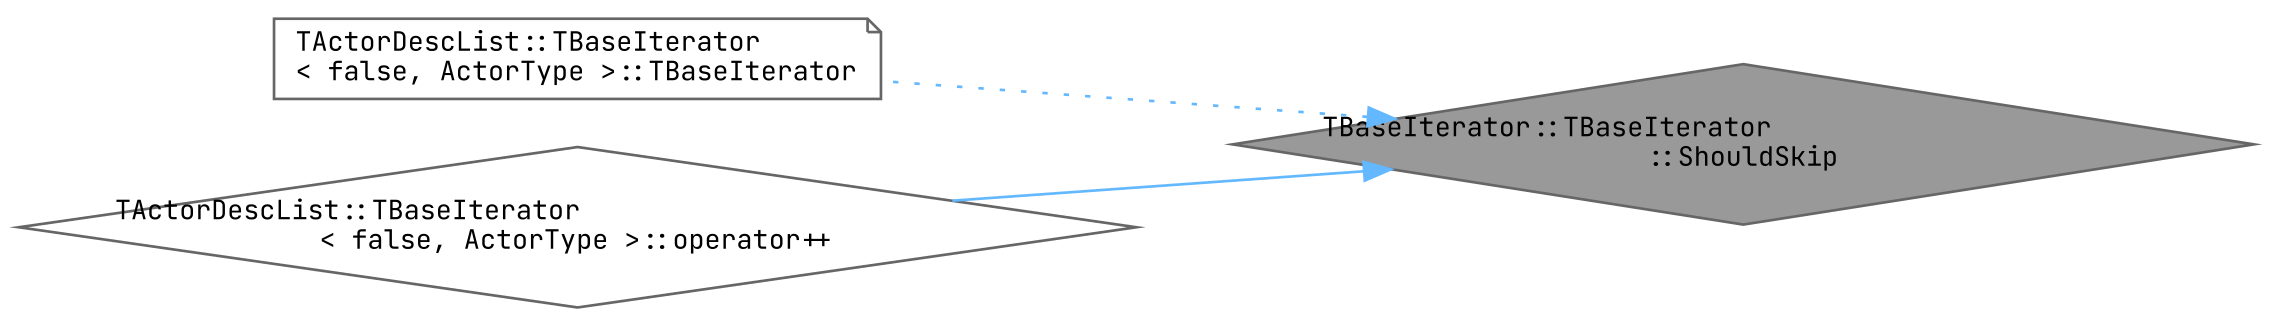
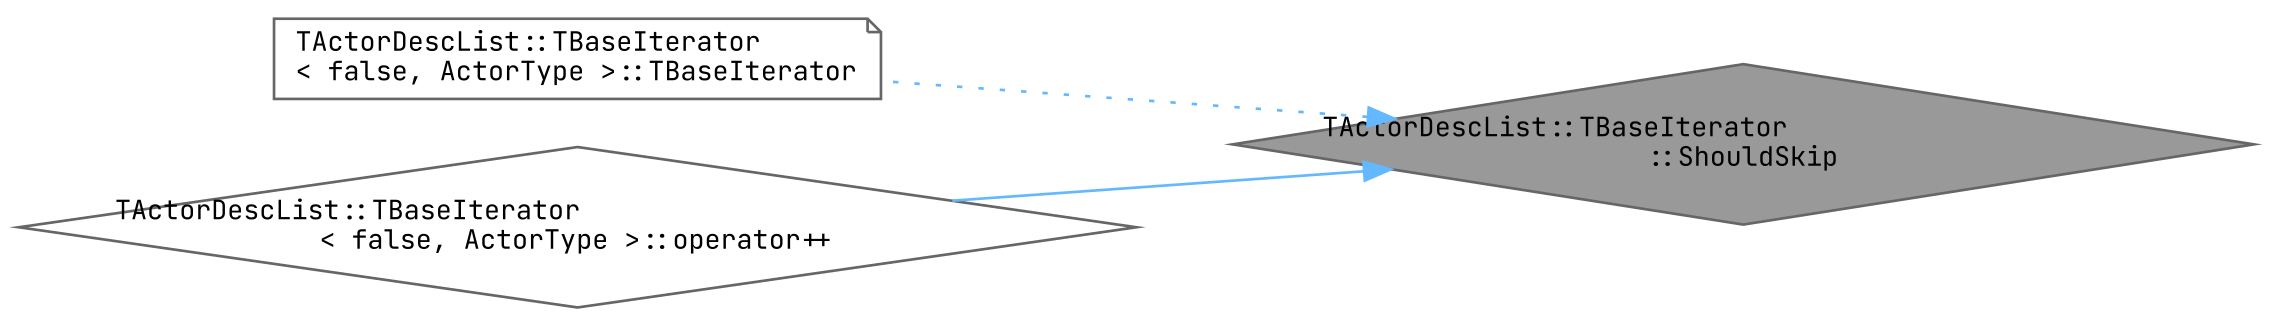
node "TBaseIterator::TBaseIterator ::ShouldSkip": label "TBaseIterator::TBaseIterator ::ShouldSkip" -> "TActorDescList::TBaseIterator ::ShouldSkip"
